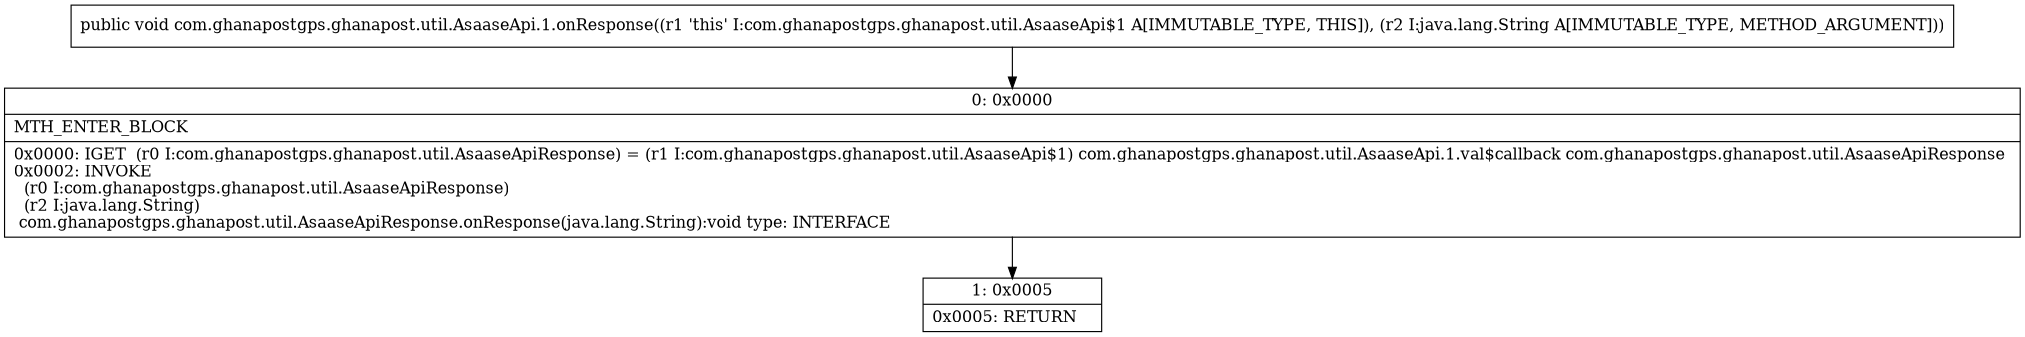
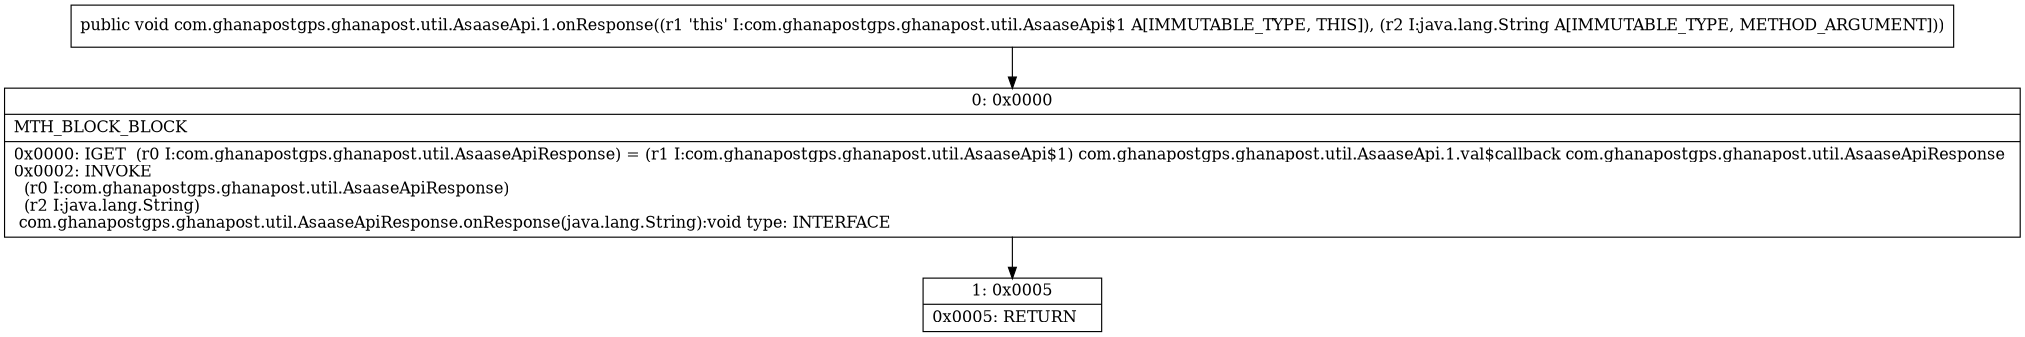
node "0: 0x0000": text "MTH_ENTER_BLOCK" -> "MTH_BLOCK_BLOCK"
